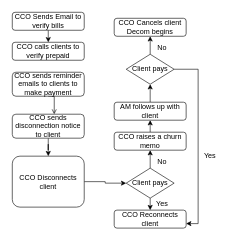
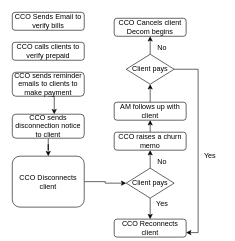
edge "CCO Sends Email to verify bills" -> "CCO calls clients to verify prepaid": removed
edge "CCO sends reminder emails to clients to make payment" -> "CCO sends disconnection notice to client": arrowhead open -> classic
node "CCO Reconnects client": moved (150, 219) -> (150, 228)
